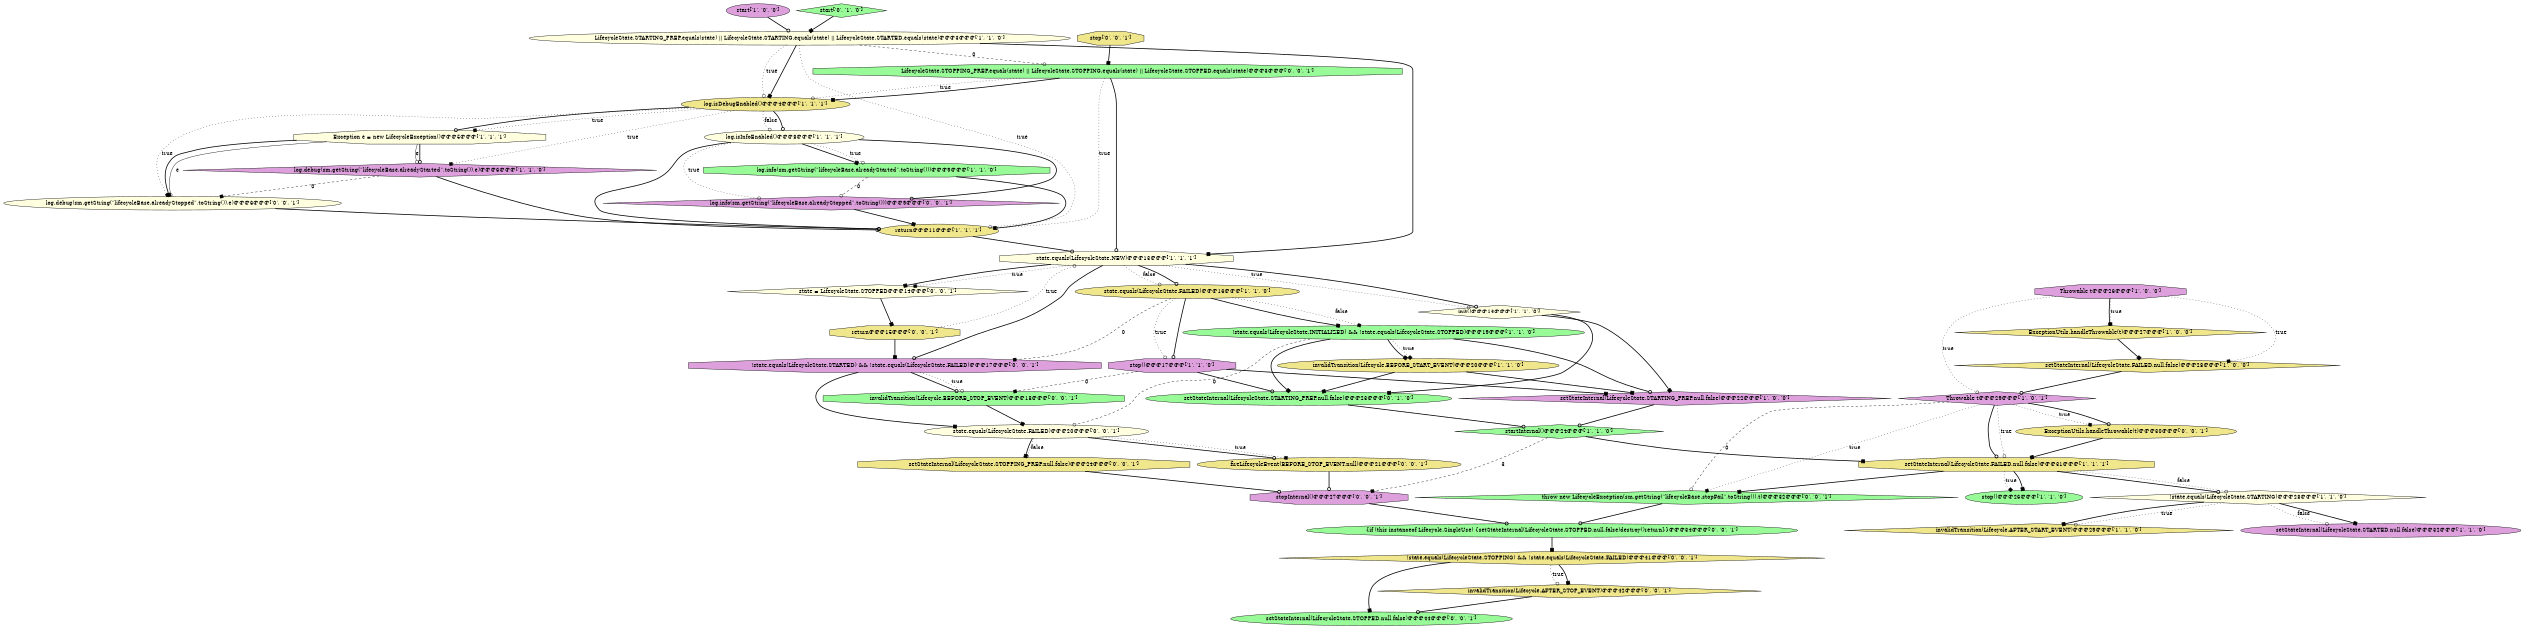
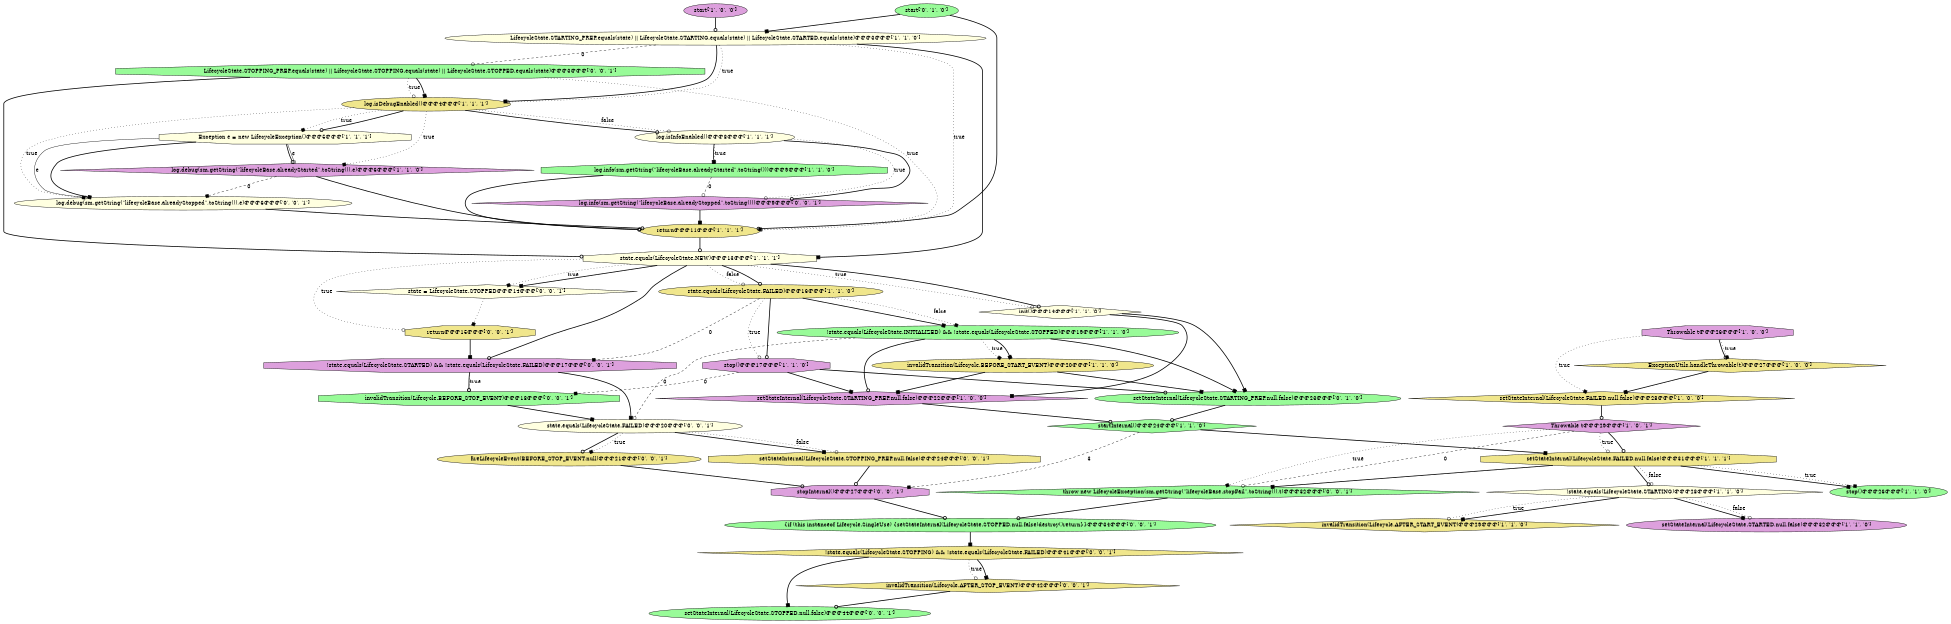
node "start['0', '1', '0']": shape diamond -> ellipse
node "stop['0', '0', '1']": removed
edge "log.isInfoEnabled()@@@8@@@['1', '1', '1']" -> "return@@@11@@@['1', '1', '1']": now "start['0', '1', '0']" -> "return@@@11@@@['1', '1', '1']"
edge "return@@@15@@@['0', '0', '1']" -> "state.equals(LifecycleState.NEW)@@@13@@@['1', '1', '1']": reversed
edge "state = LifecycleState.STOPPED@@@14@@@['0', '0', '1']" -> "return@@@15@@@['0', '0', '1']": style bold -> dotted
edge "Throwable t@@@26@@@['1', '0', '0']" -> "Throwable t@@@29@@@['1', '0', '1']": removed, label "true"
node "ExceptionUtils.handleThrowable(t)@@@30@@@['0', '0', '1']": removed
